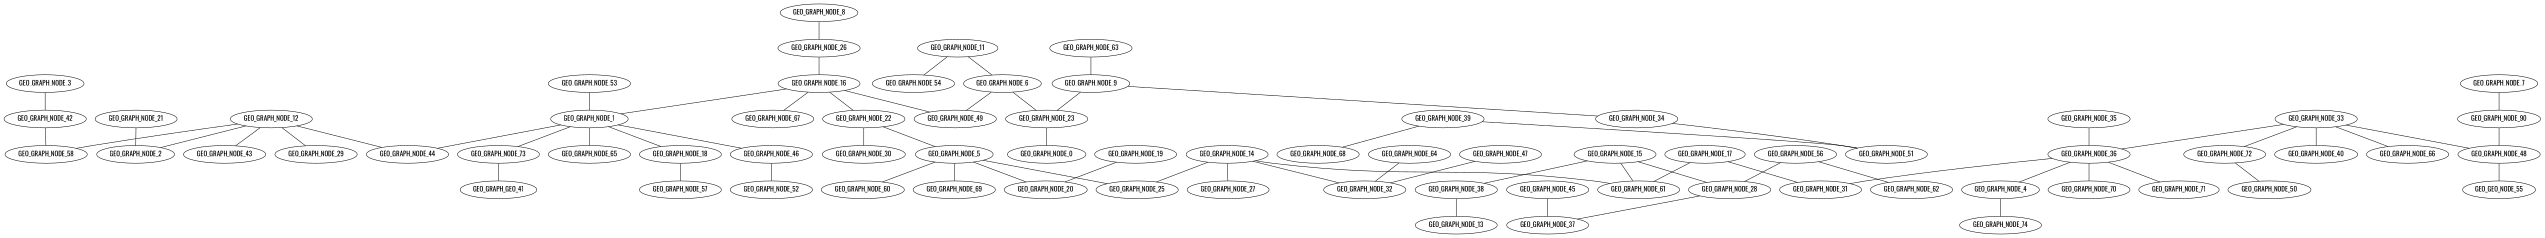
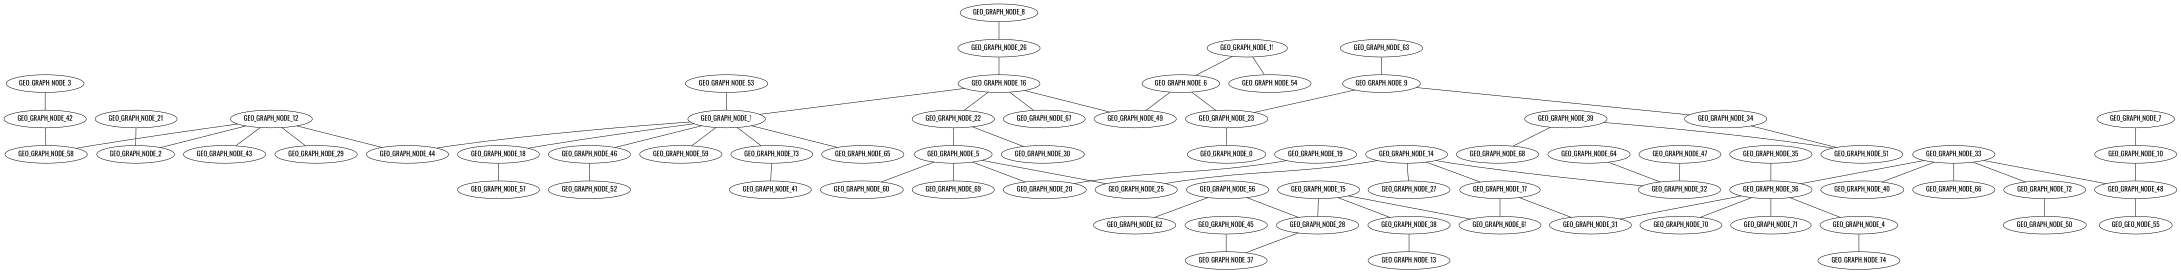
node "GEO_GRAPH_NODE_90": label "GEO_GRAPH_NODE_90" -> "GEO_GRAPH_NODE_10"
node "GEO_GRAPH_NODE_59": added
edge "GEO_GRAPH_NODE_14" -- "GEO_GRAPH_NODE_61": now "GEO_GRAPH_NODE_14" -- "GEO_GRAPH_NODE_17"
node "GEO_GRAPH_GEO_41": label "GEO_GRAPH_GEO_41" -> "GEO_GRAPH_NODE_41"
